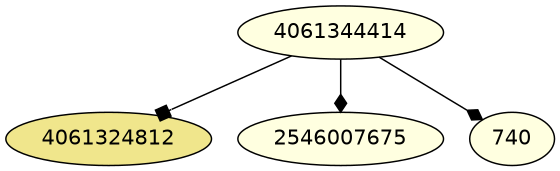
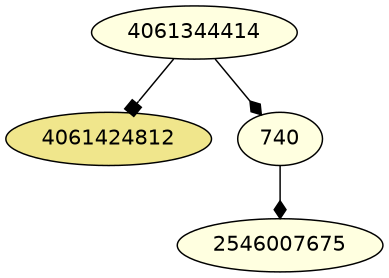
edge "4061344414" -> "2546007675": now "740" -> "2546007675"
node "4061324812": label "4061324812" -> "4061424812"
